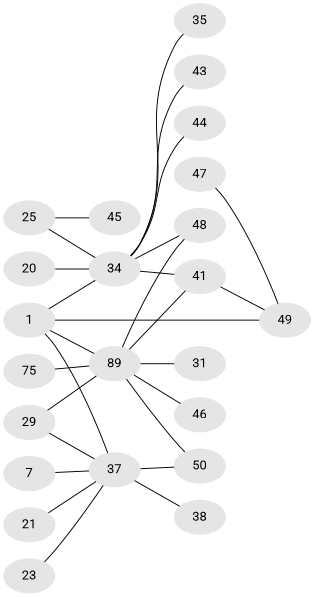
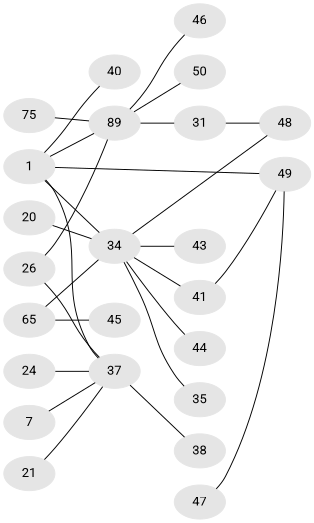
node "40": added
node "25": label "25" -> "65"
edge "48" -- "89": now "48" -- "31"
edge "41" -- "89": removed
node "29": label "29" -> "26"
edge "50" -- "37": removed
node "23": label "23" -> "24"
